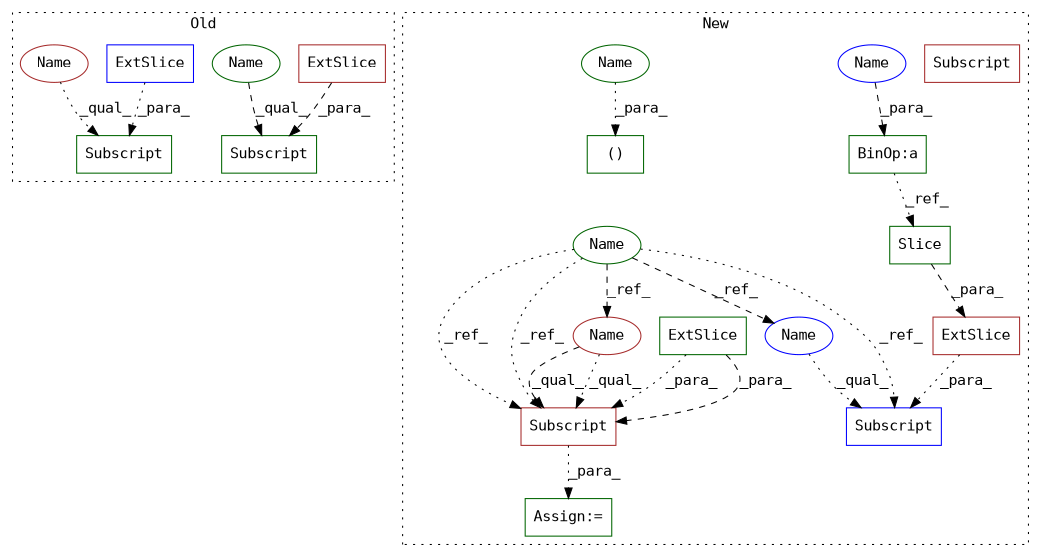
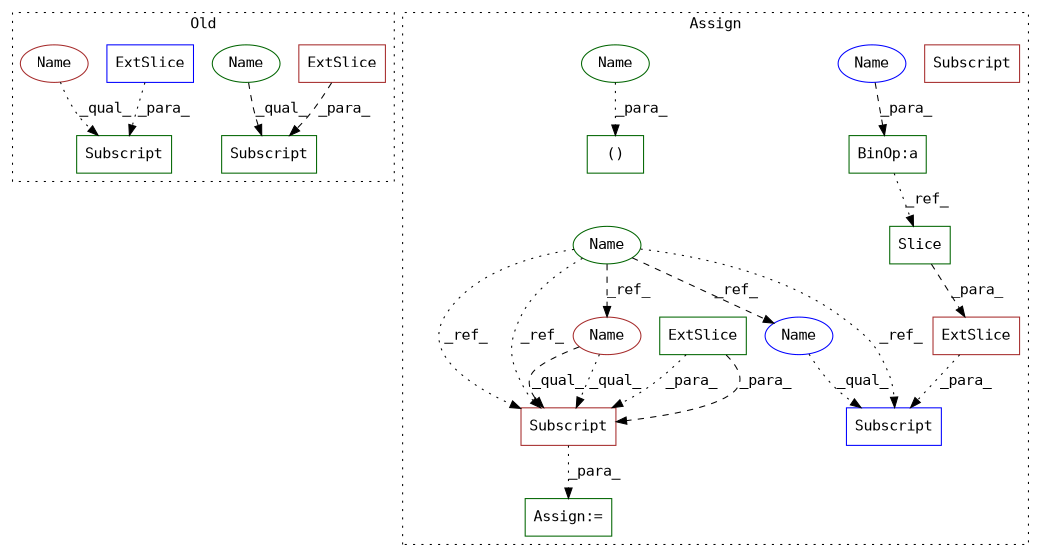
cluster "New": label "New" -> "Assign"
